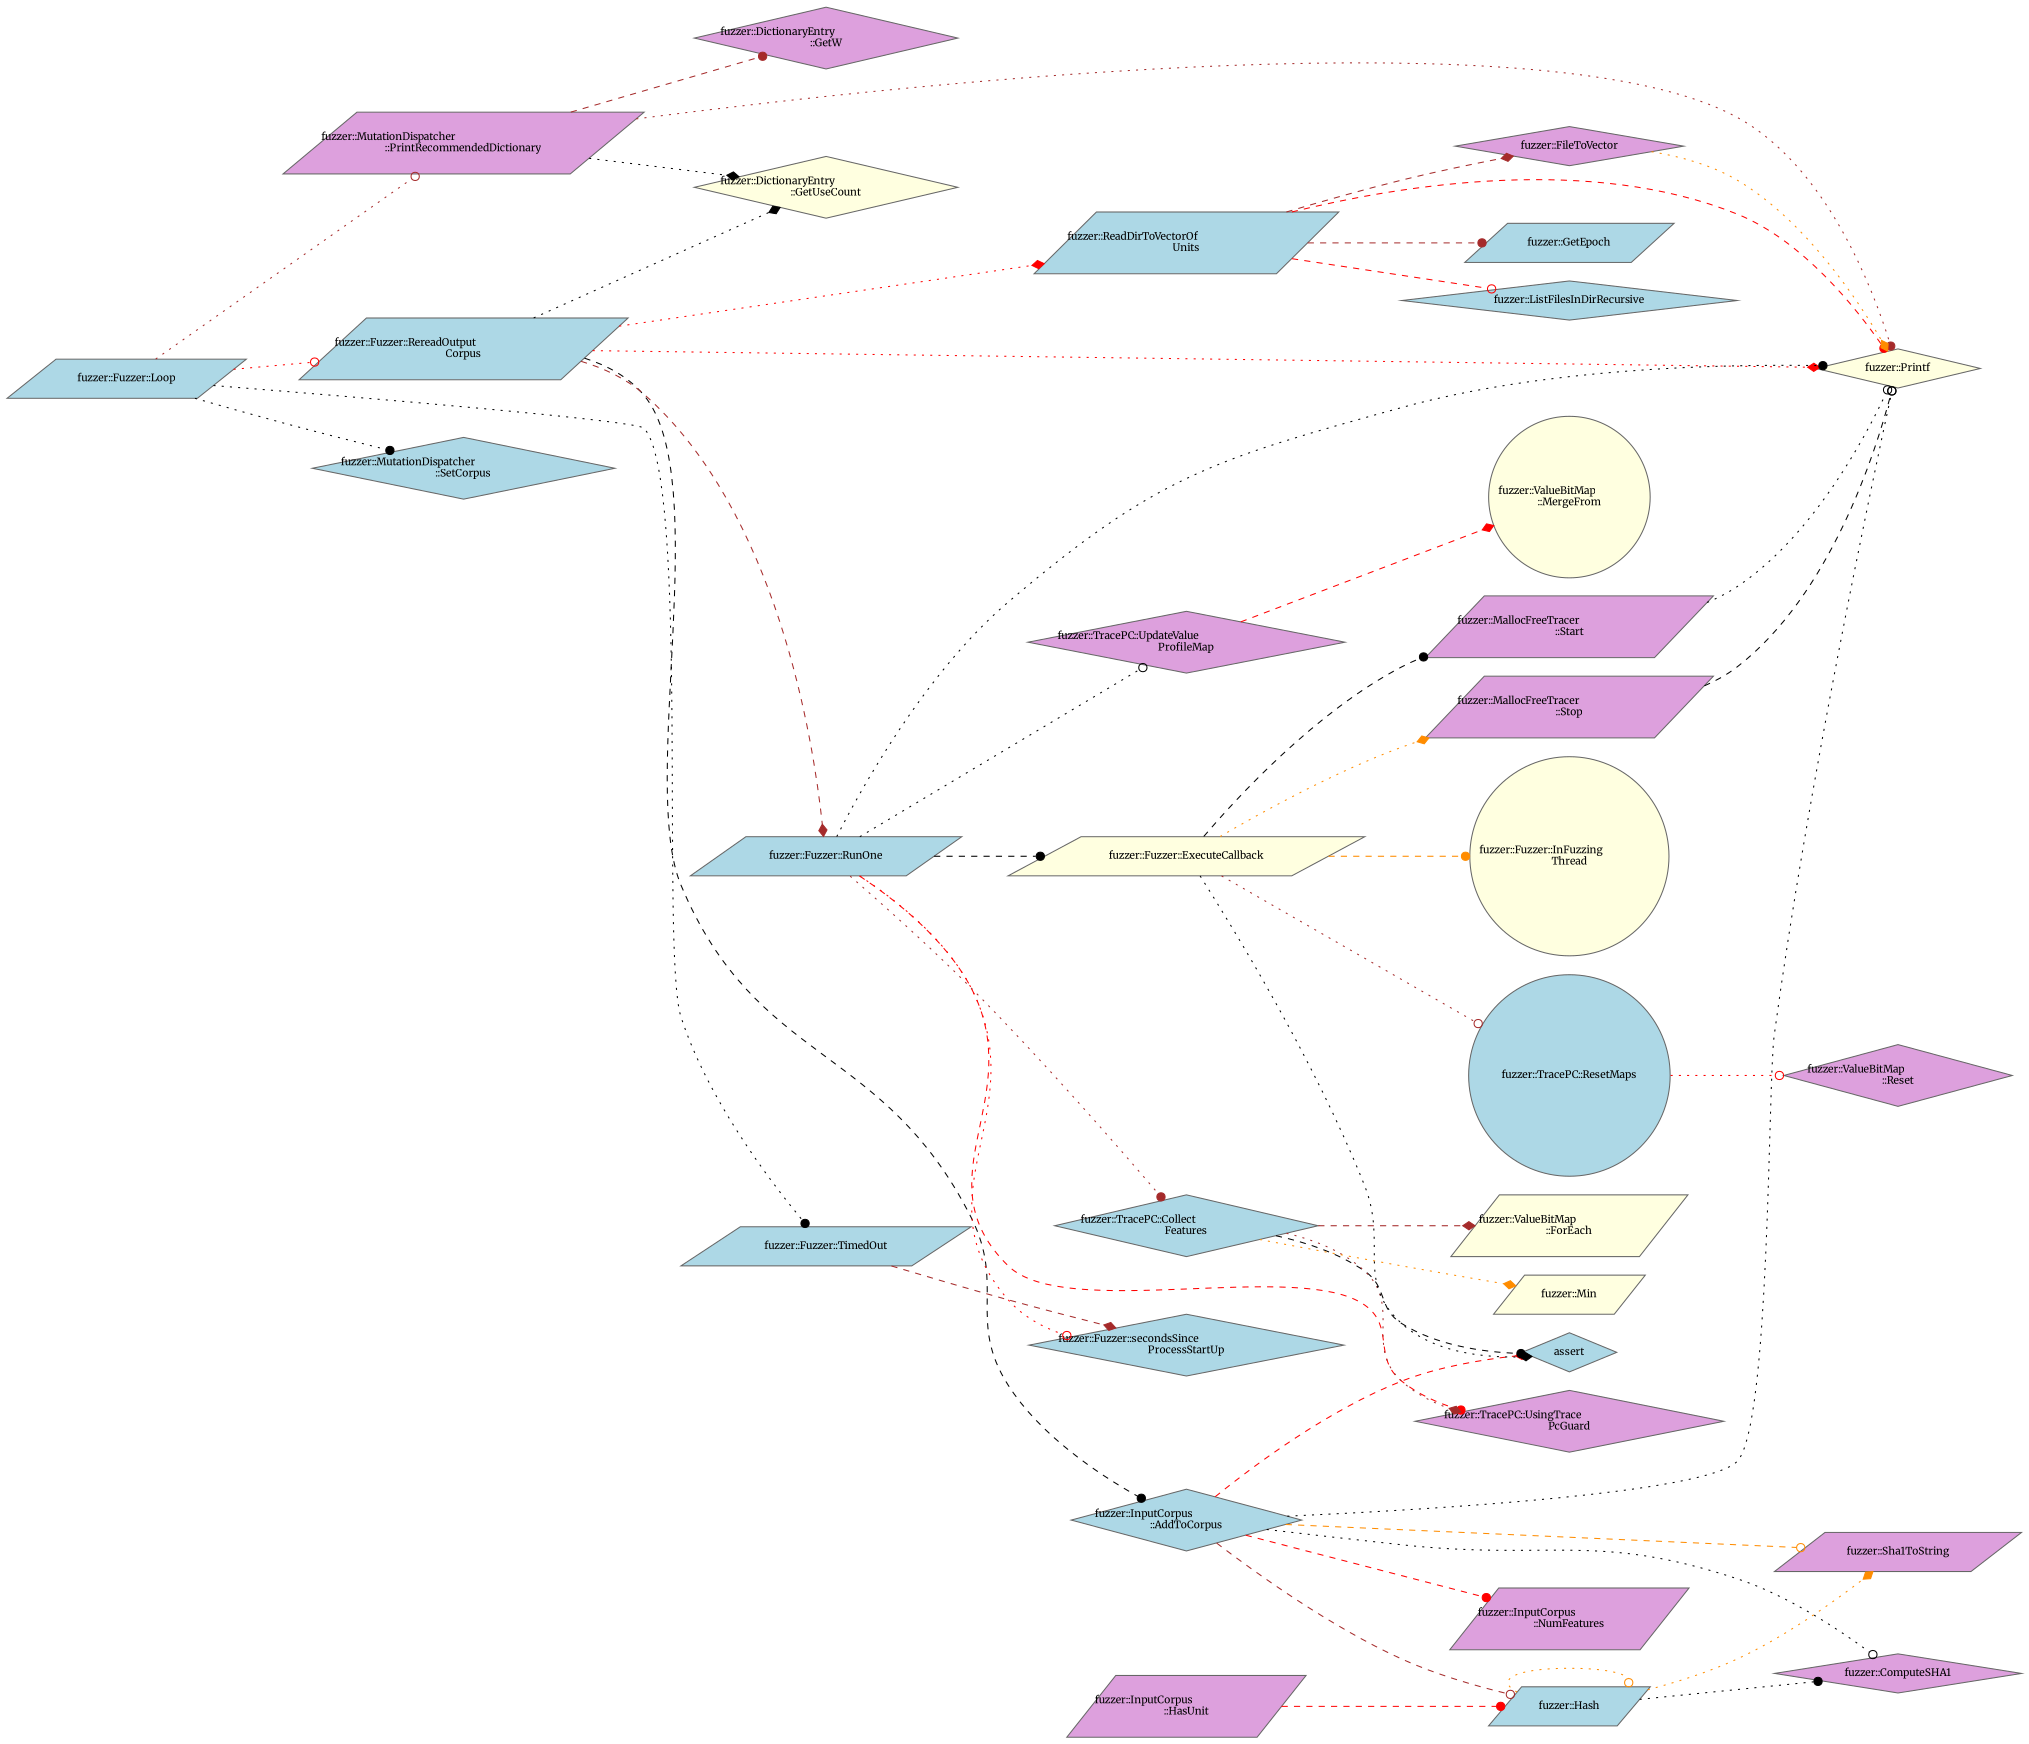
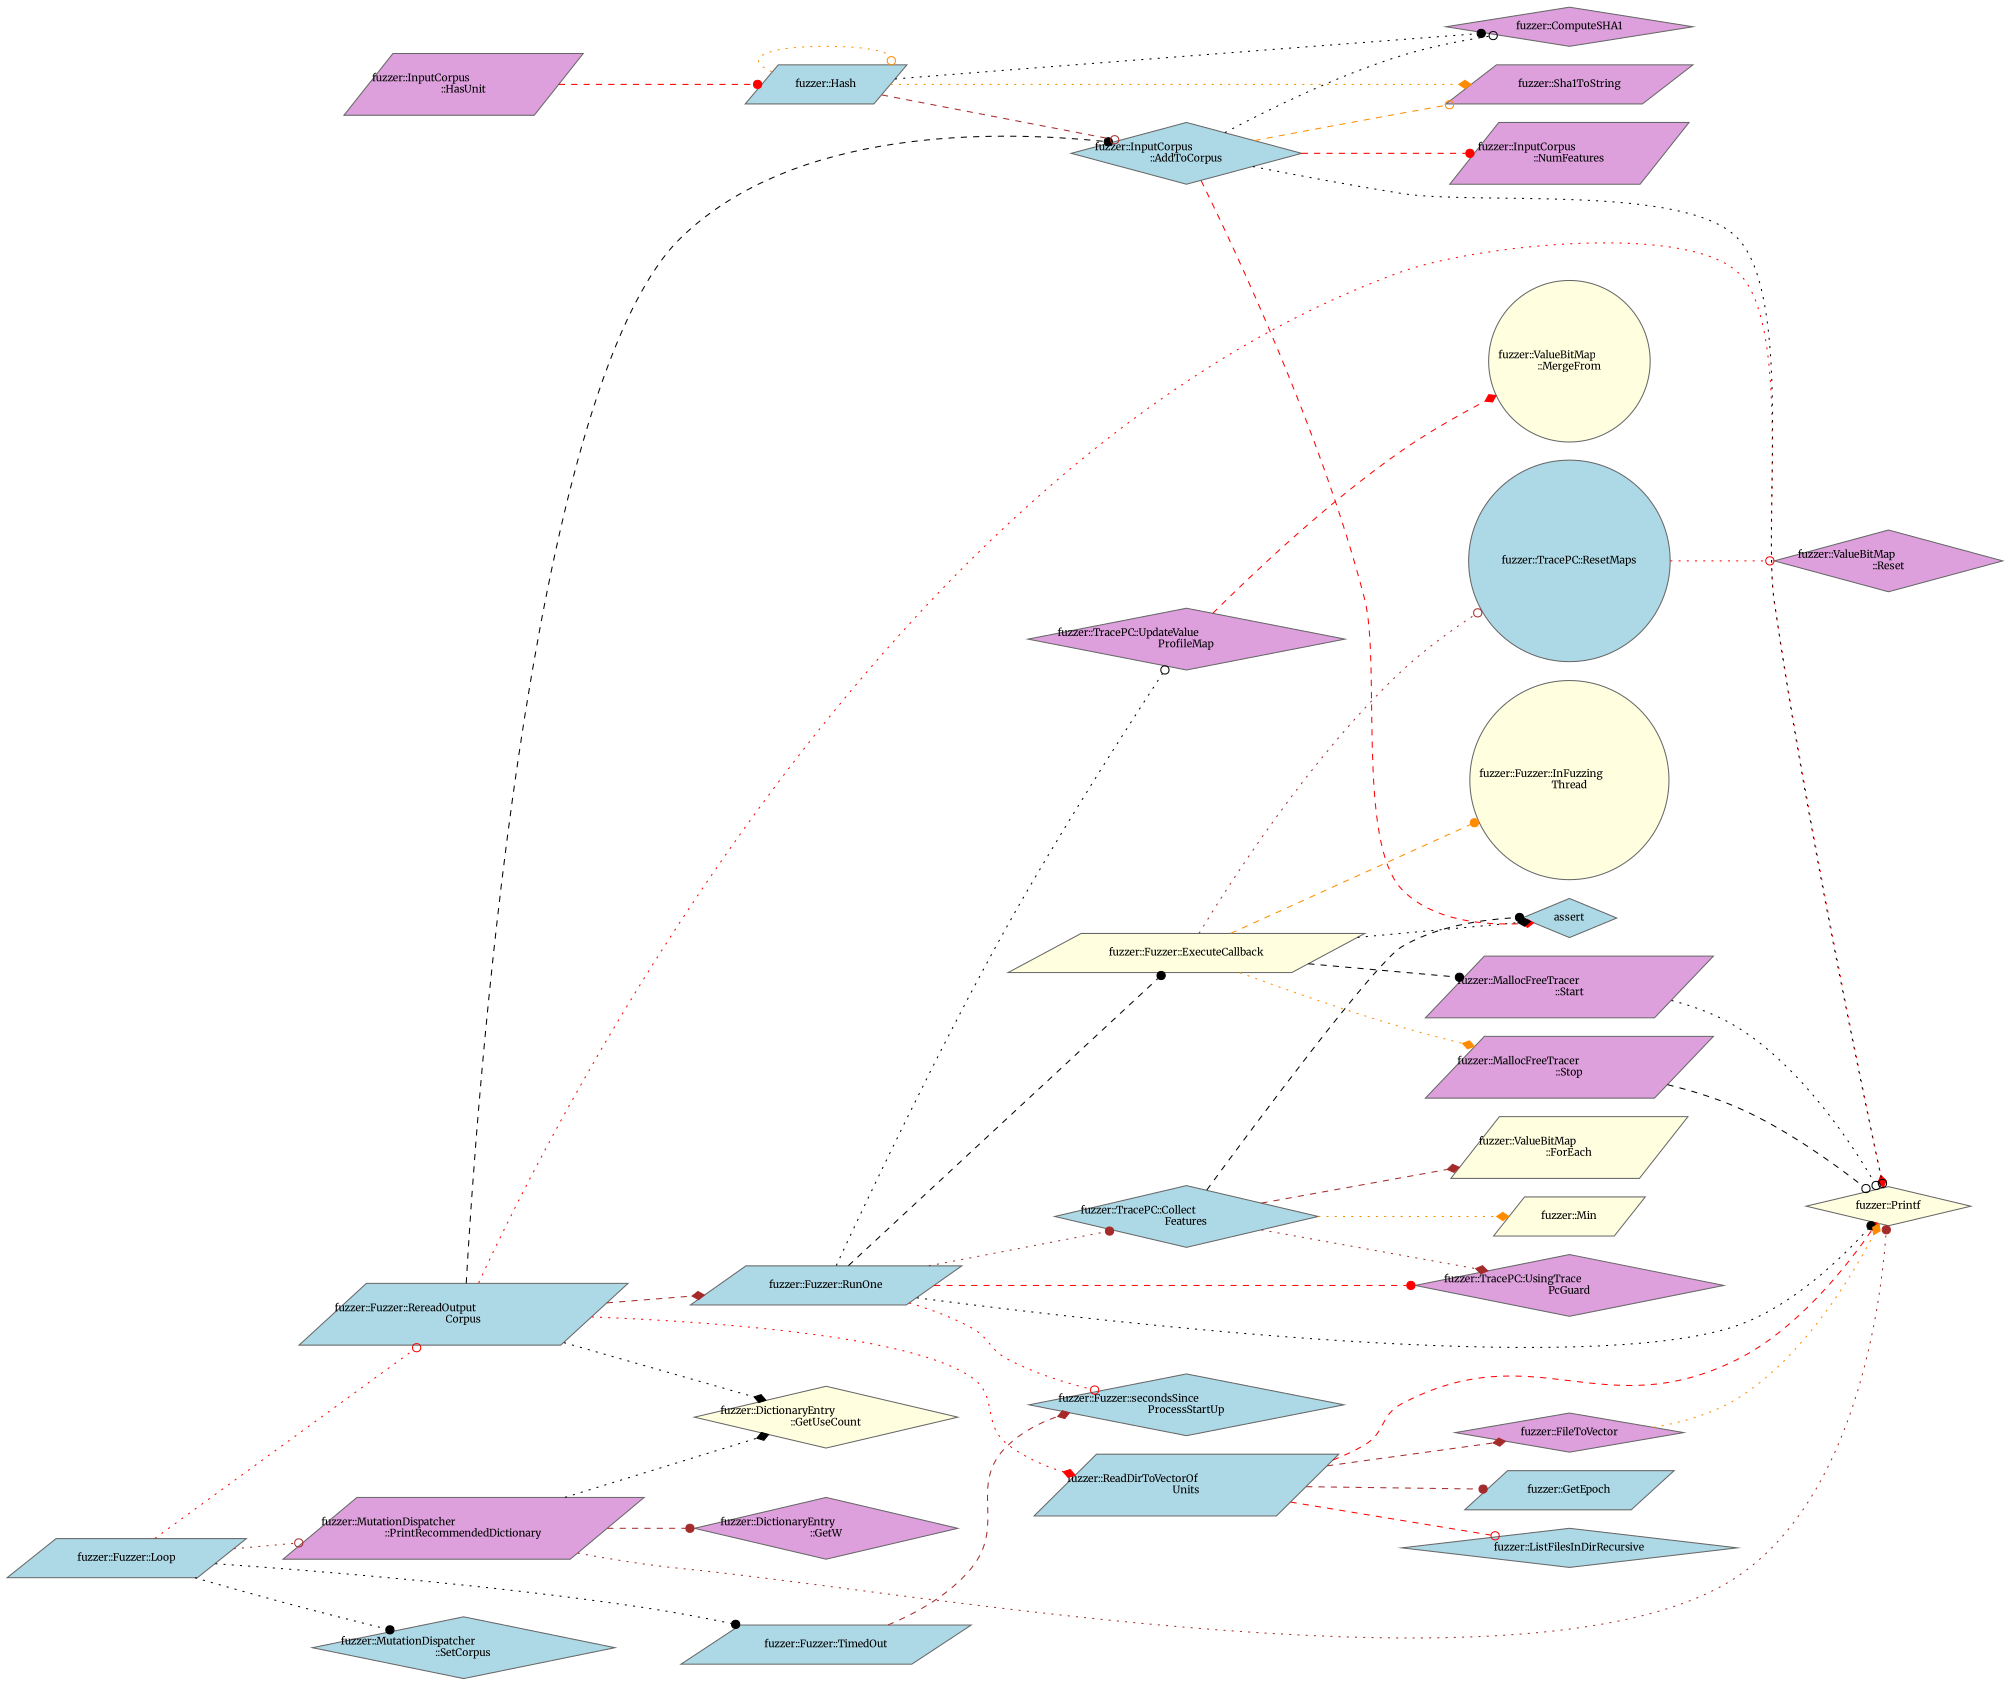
edge "fuzzer::InputCorpus ::AddToCorpus" -> "fuzzer::Hash": reversed
